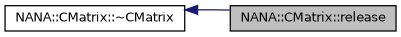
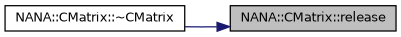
edge "NANA::CMatrix::release" -> "NANA::CMatrix::~CMatrix": reversed
